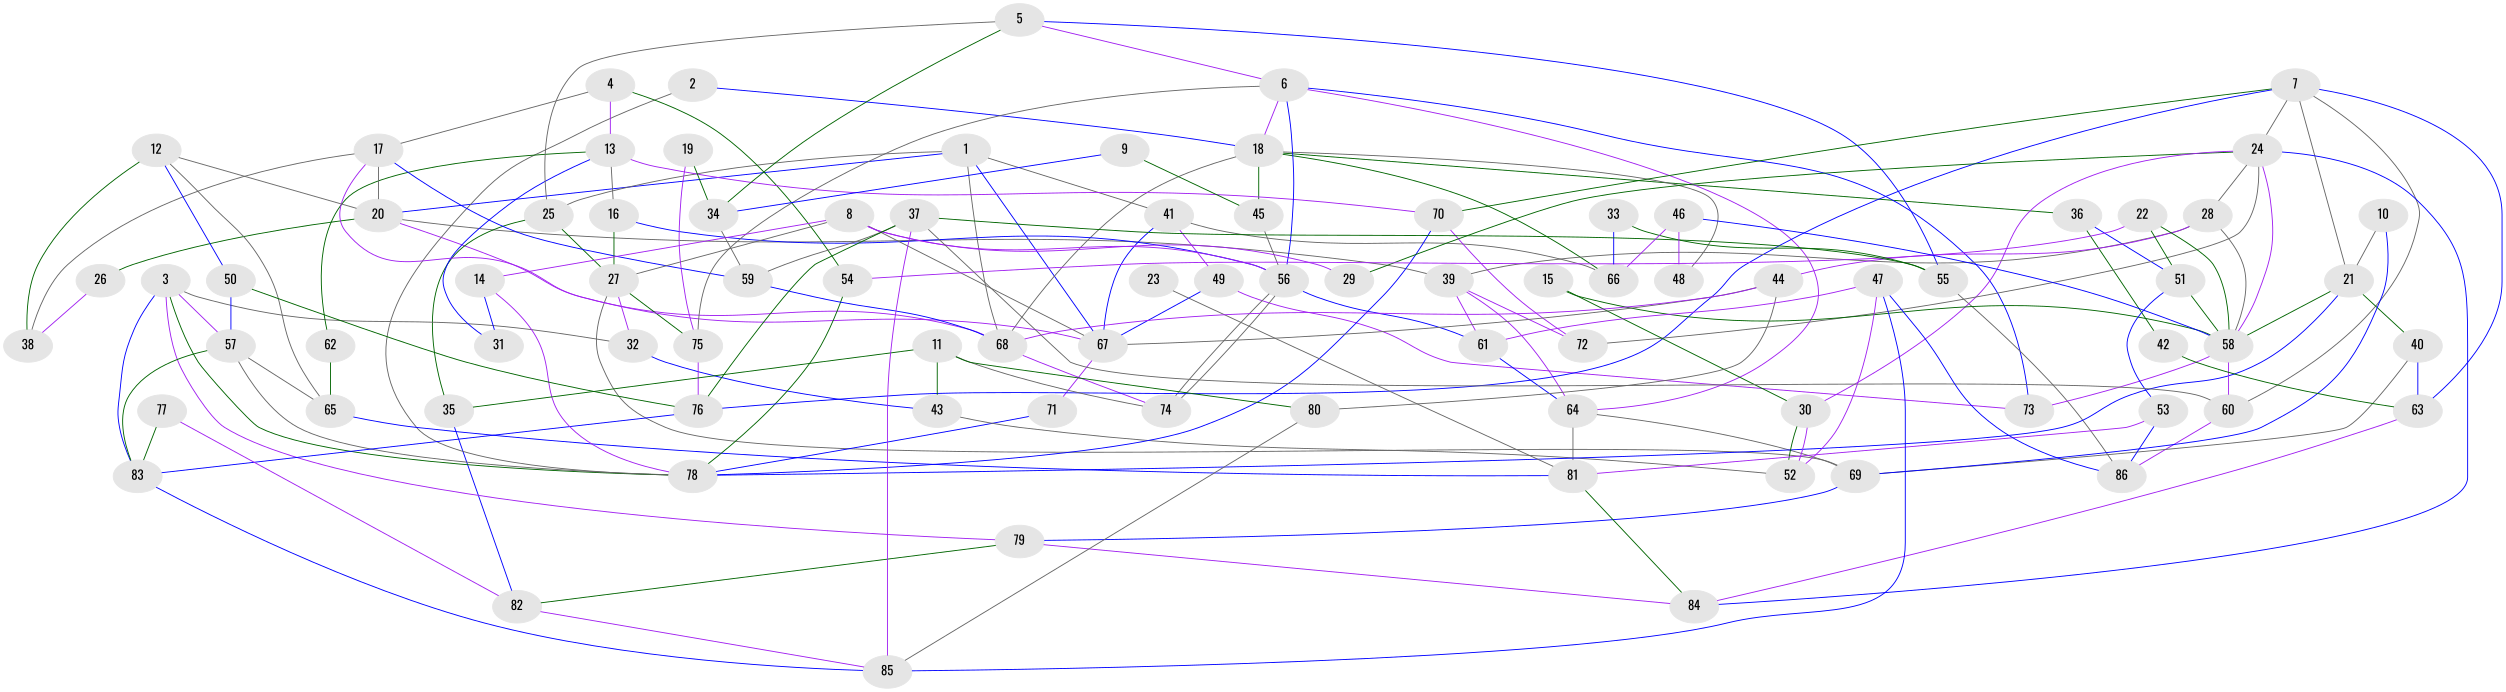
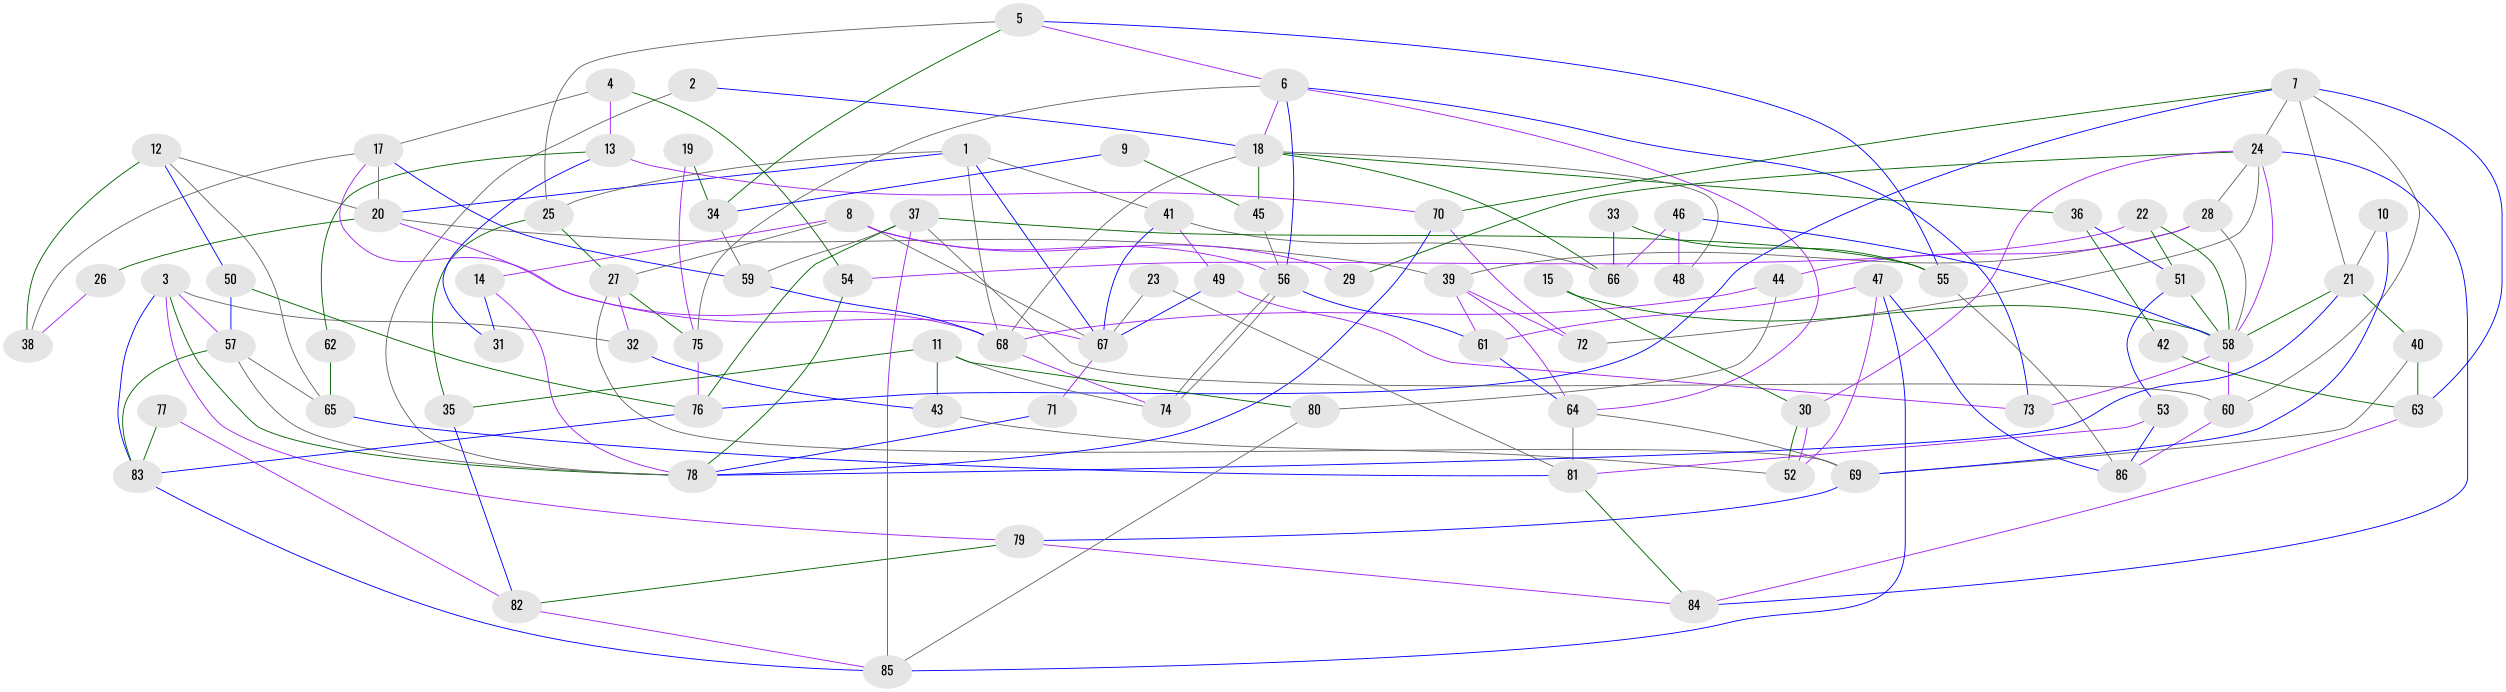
node "16": removed
edge "44" -- "67": now "23" -- "67"
edge "40" -- "63": color blue -> darkgreen
